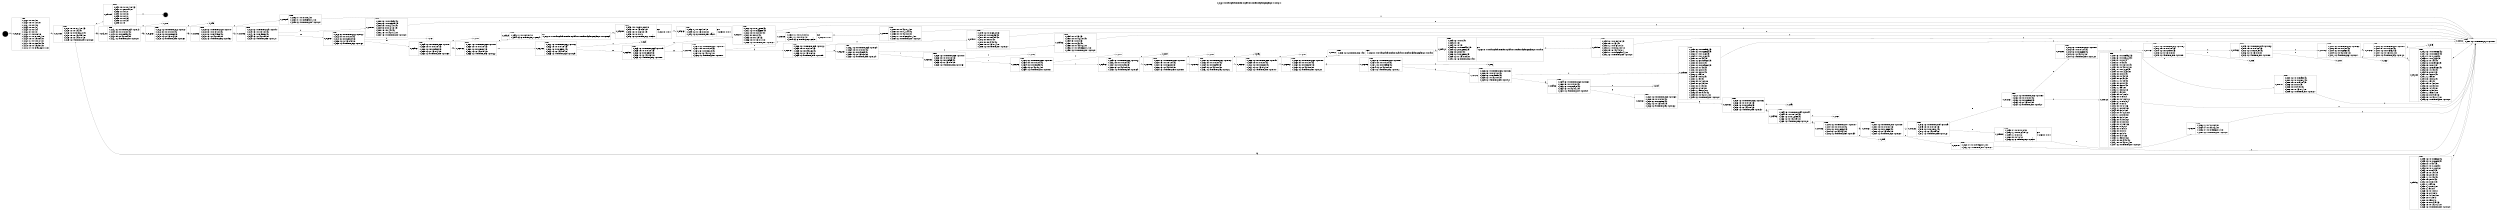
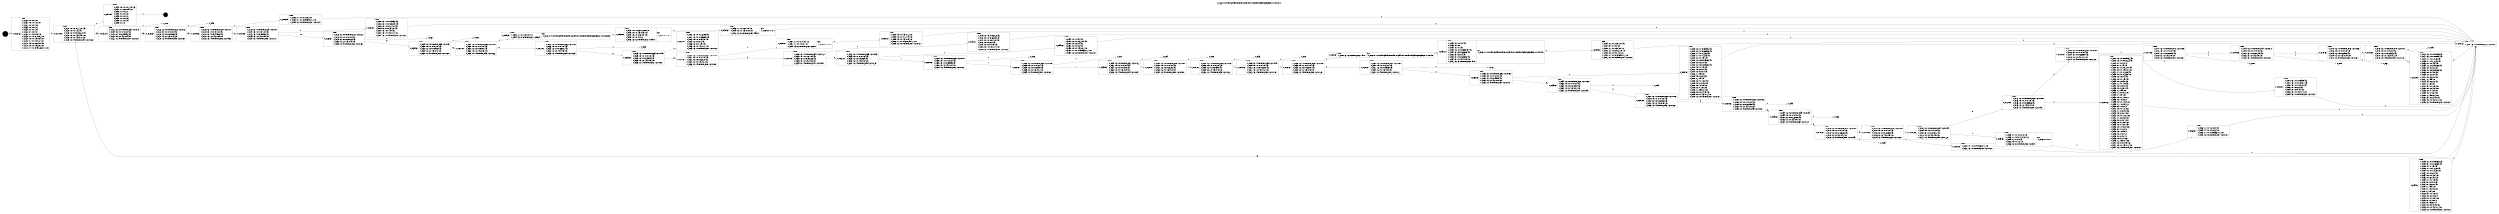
edge "0x401842 [27]" -> "0x401f07 [5]": now "0x4019ba [15]" -> "0x401f07 [5]"
